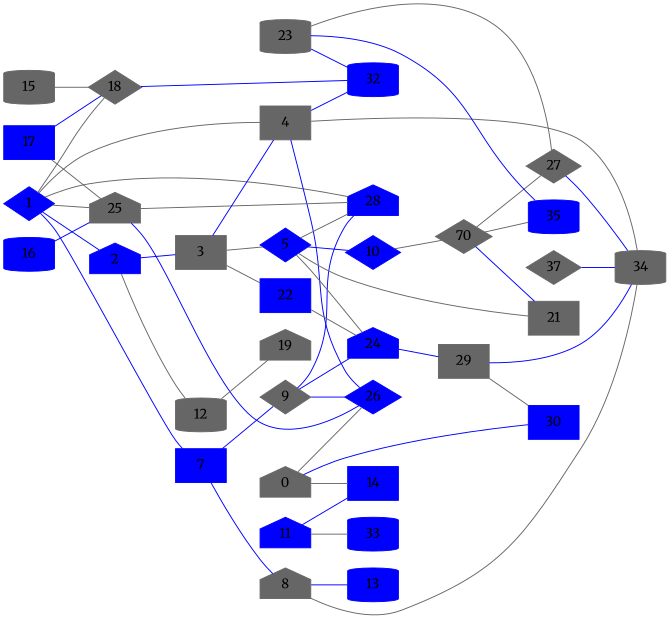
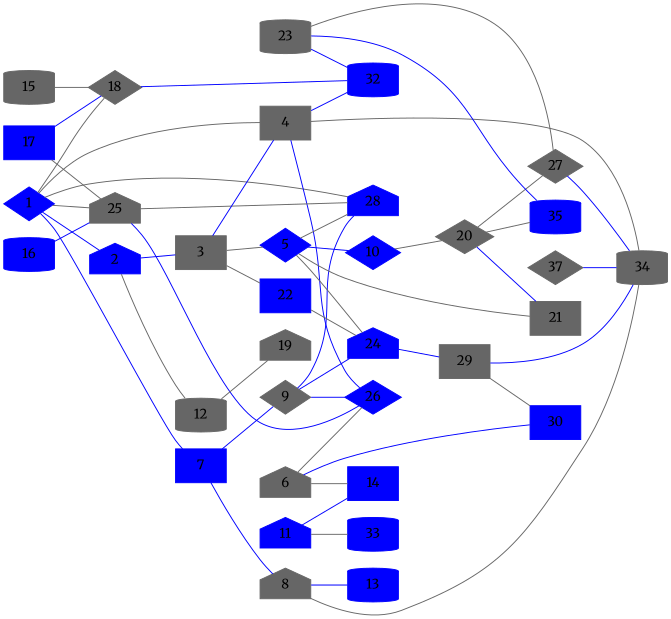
node "70": label "70" -> "20"
node "0": label "0" -> "6"
